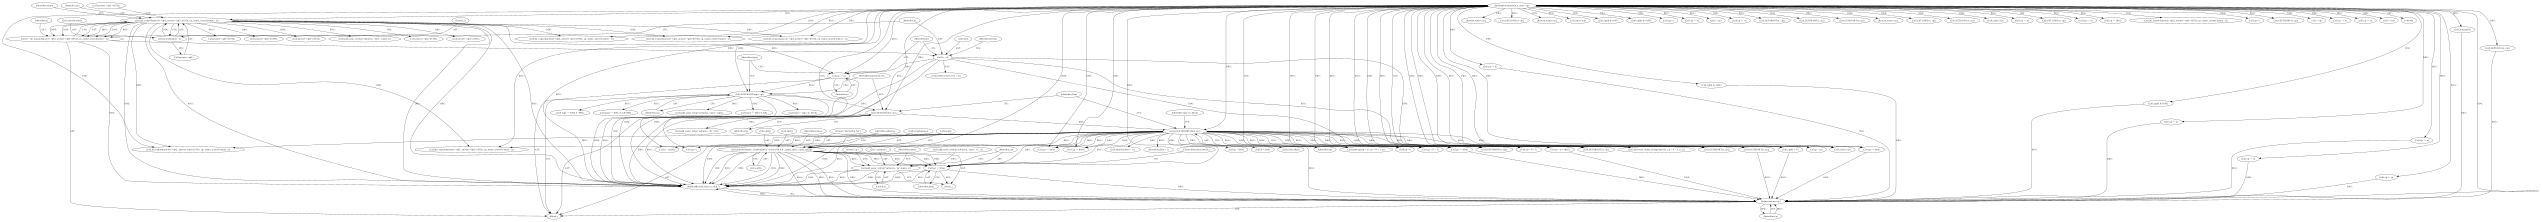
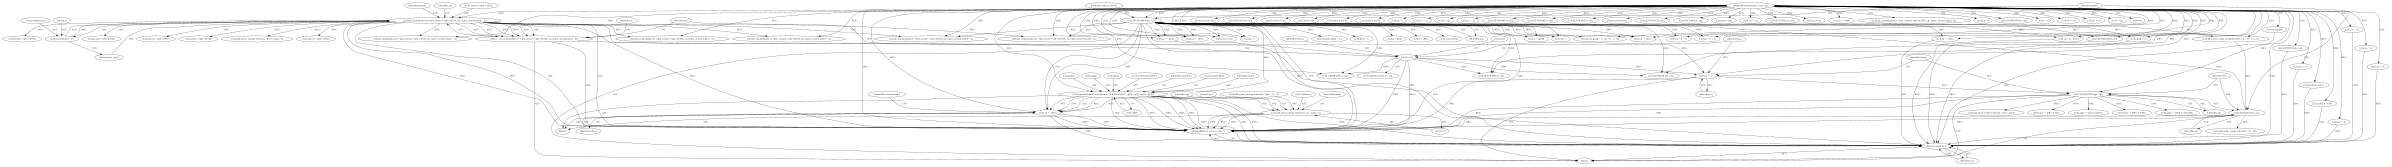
edge "(MethodParameterIn,u_char *cp)" -> "(Call,GETLONG(ttl, cp))": now "(Call,add_next_index_stringl(entries, cp + ll + 1, n, 1))" -> "(Call,GETLONG(ttl, cp))"
node "(MethodParameterIn,ttl)": label "(MethodParameterIn,ttl)" -> "(Identifier,ttl)"
edge "(MethodParameterIn,u_char *cp)" -> "(Call,memcpy(tp + ll , cp + ll + 1, n))": label "AST: " -> "DDG: "
edge "(Call,GETSHORT(type, cp))" -> "(Call,GETLONG(ttl, cp))": label "DDG: " -> "AST: "
node "(Literal,GETSHORT(dlen, cp))": label "(Literal,GETSHORT(dlen, cp))" -> "(Call,GETSHORT(dlen, cp))"
node "(Identifier,dlen + 1)": label "(Identifier,dlen + 1)" -> "(Call,dlen + 1)"
node "(Call,p = cp)": removed
